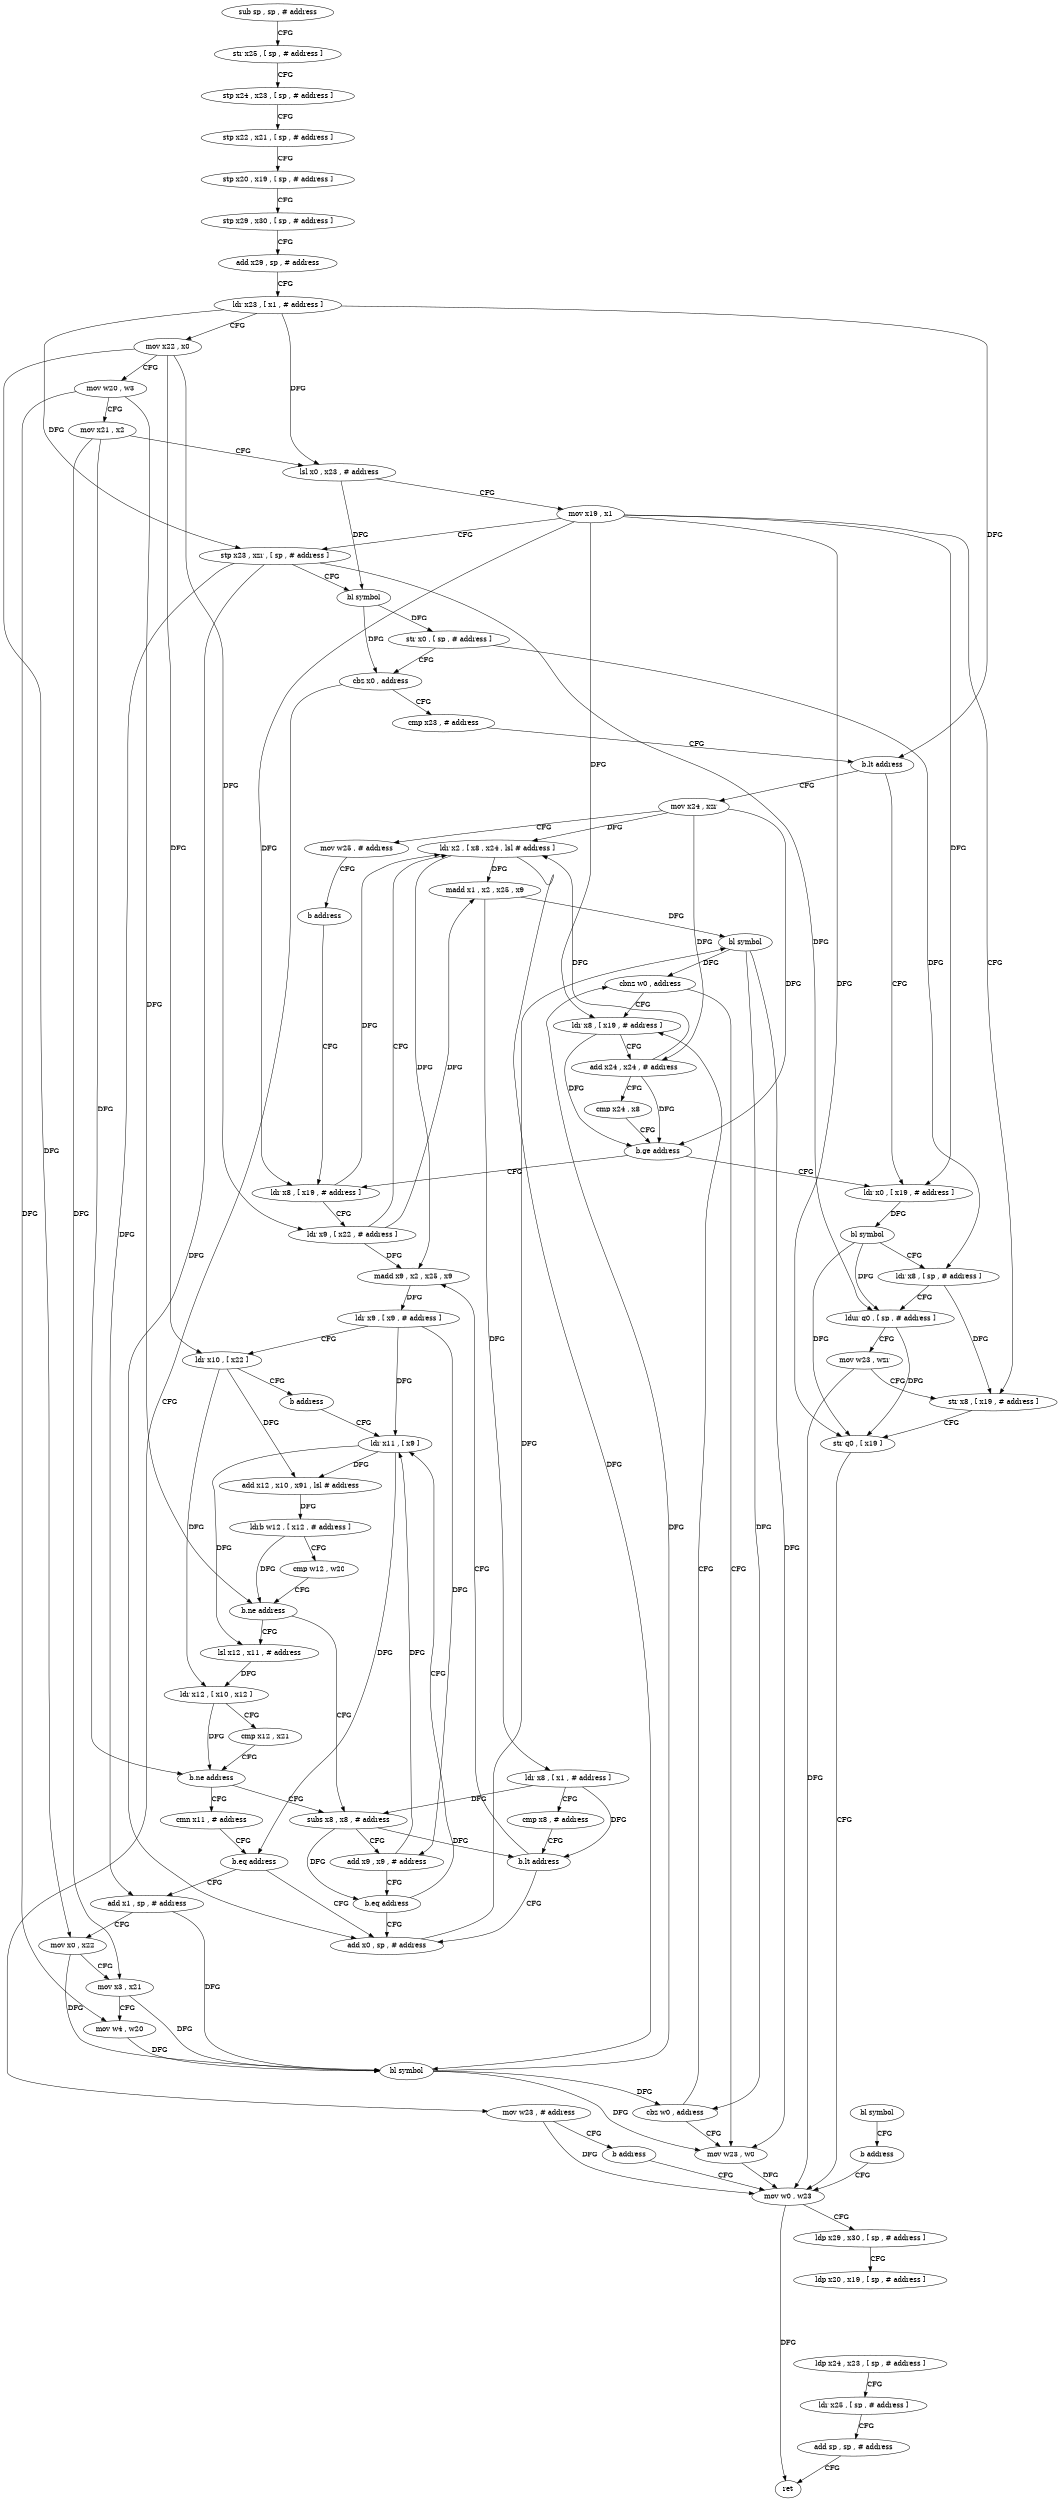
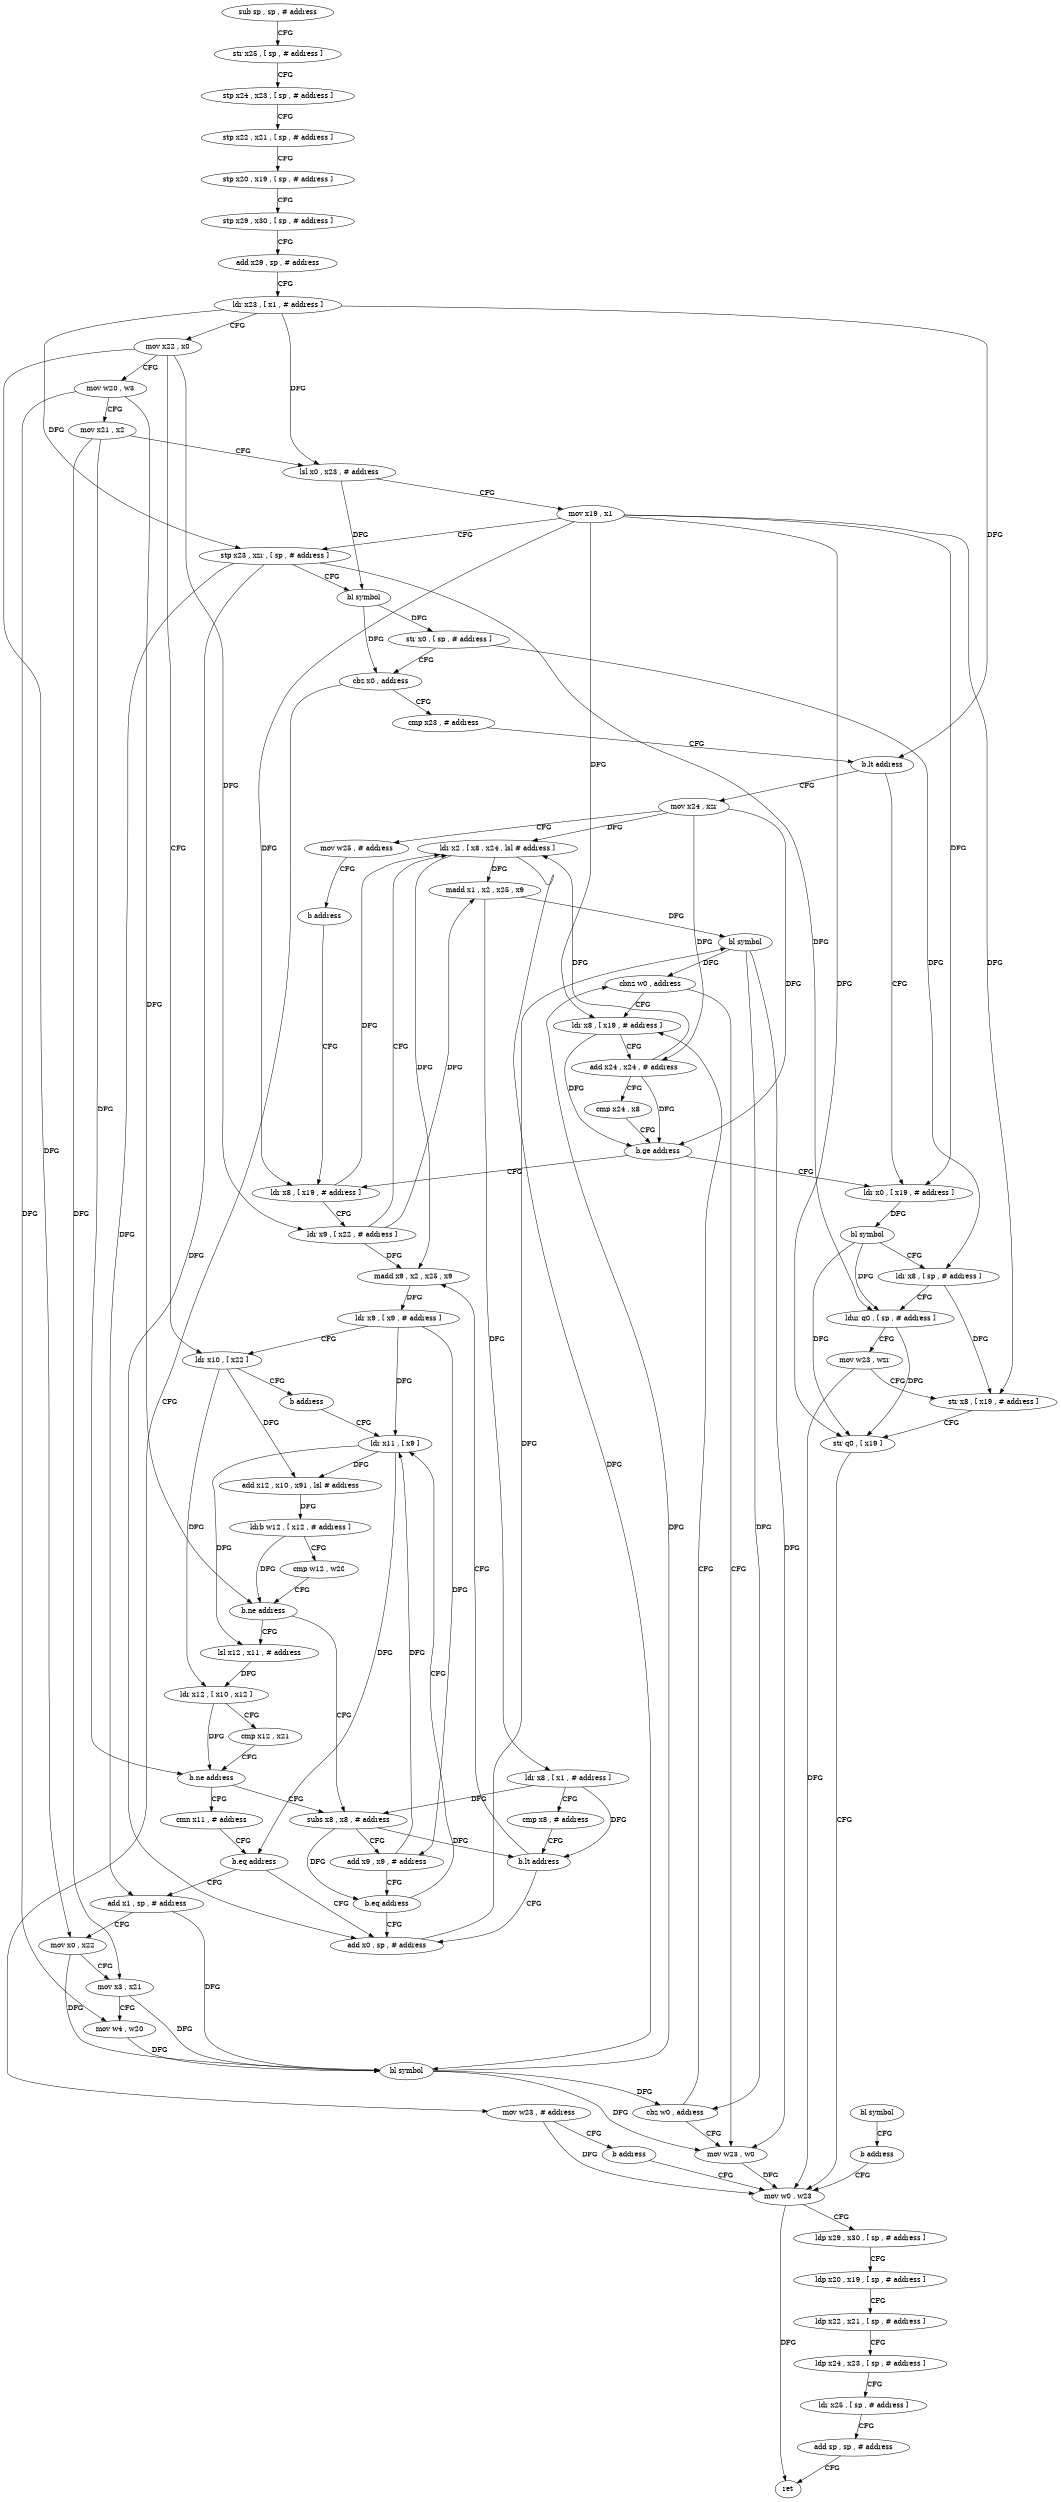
edge "mov x22 , x0" -> "ldr x10 , [ x22 ]": label "DFG" -> "CFG"
edge "mov x19 , x1" -> "str x8 , [ x19 , # address ]": label "CFG" -> "DFG"
node "ldp x22 , x21 , [ sp , # address ]": added
